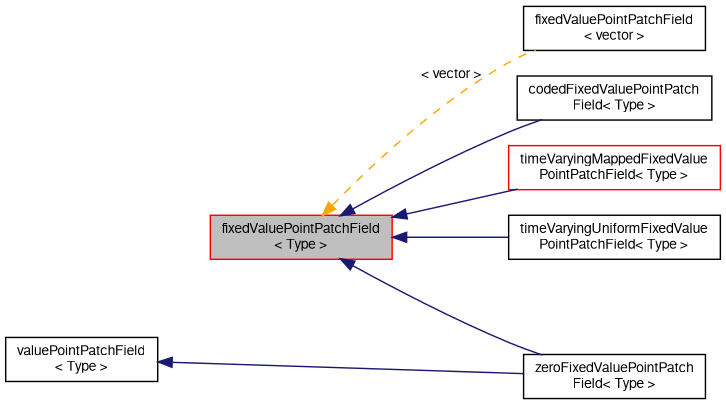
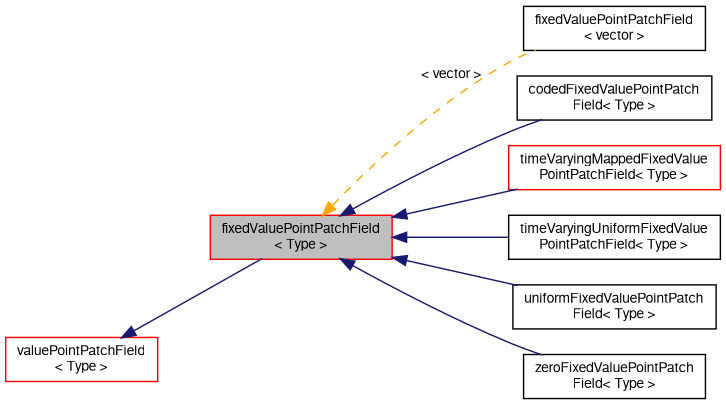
node "uniformFixedValuePointPatch Field< Type >": added
node "valuePointPatchField < Type >": color black -> red
edge "zeroFixedValuePointPatch Field< Type >" -> "valuePointPatchField < Type >": now "fixedValuePointPatchField < Type >" -> "valuePointPatchField < Type >"
